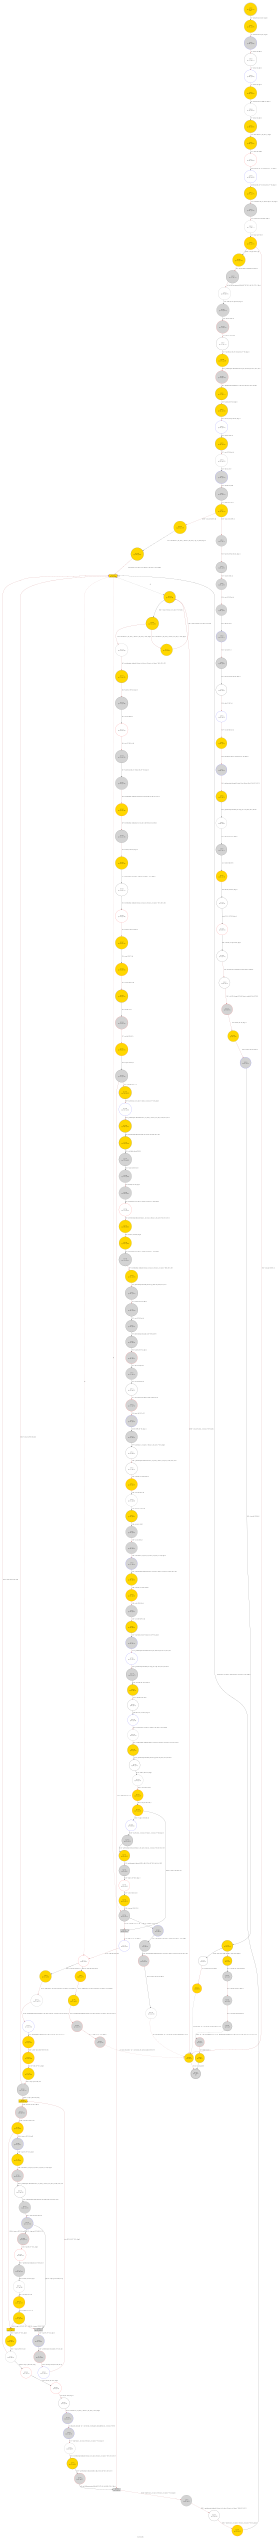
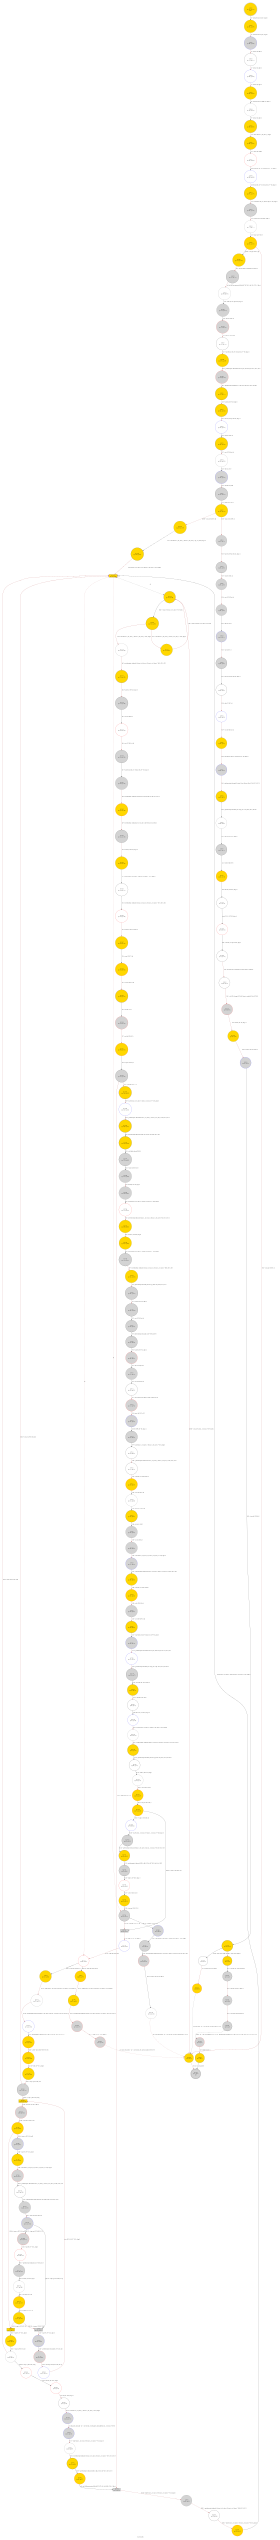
node "N17796 (rp:40, ep:47)": fillcolor lightgrey -> gold
